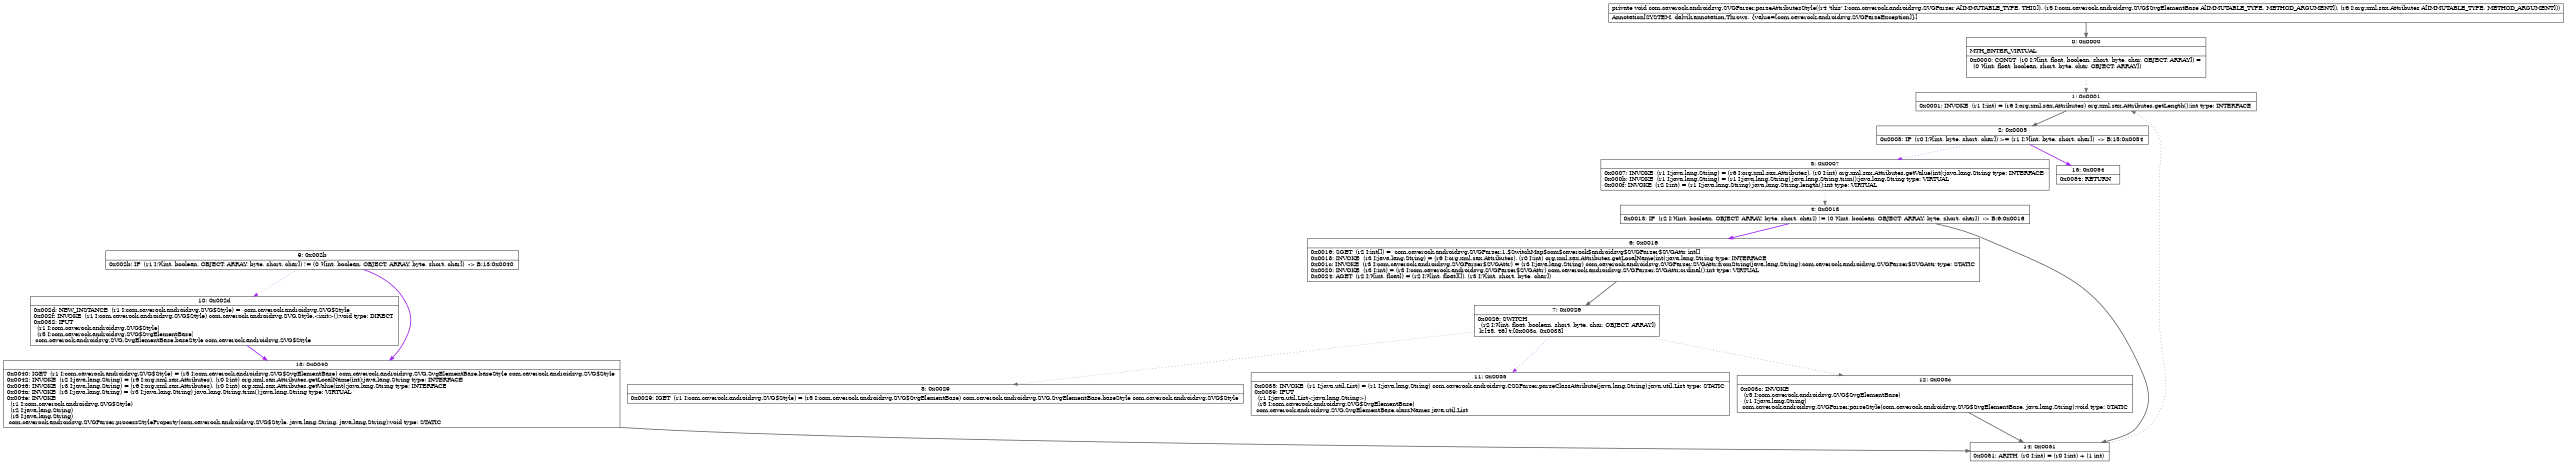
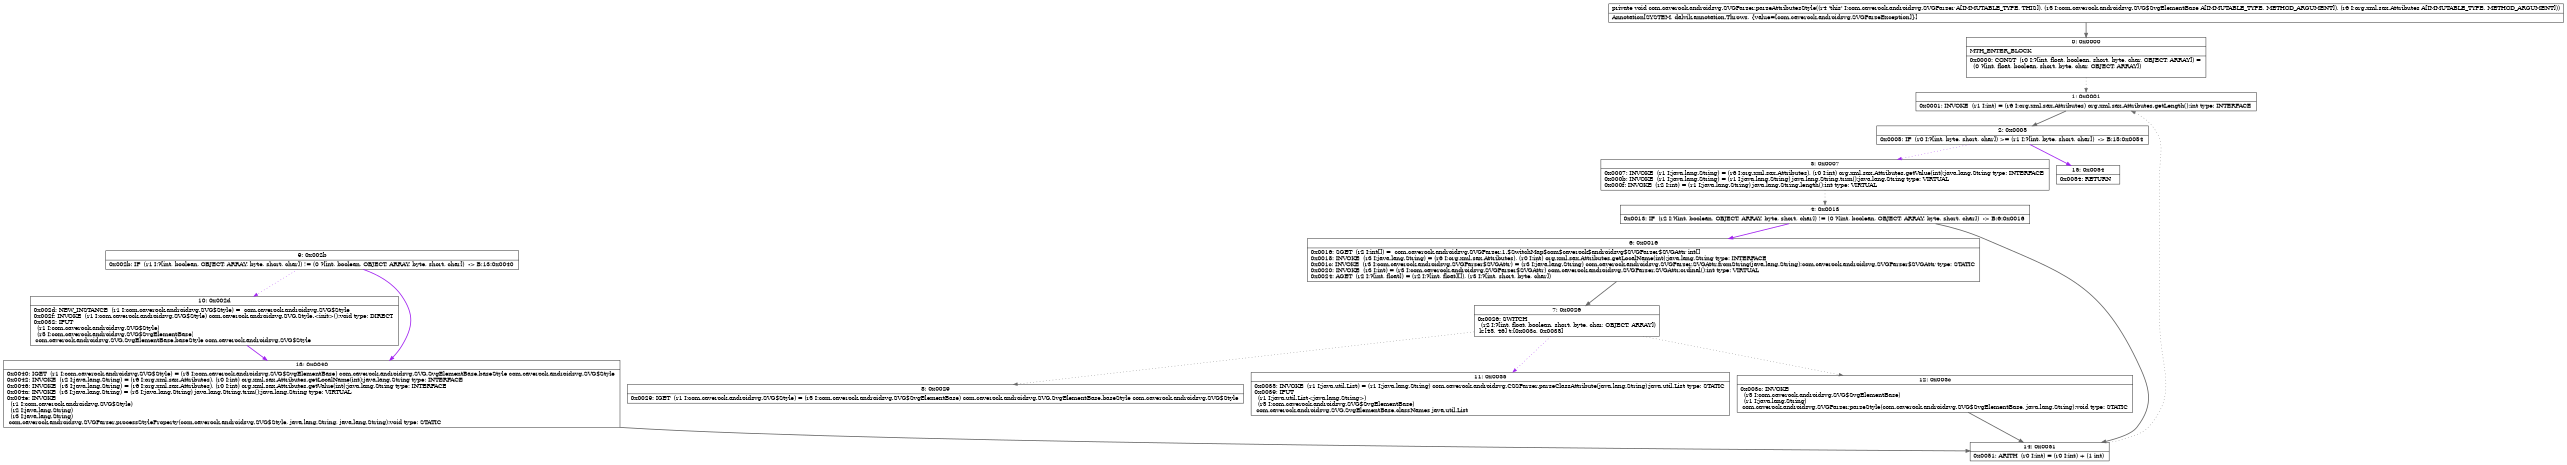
node "0: 0x0000": text "MTH_ENTER_VIRTUAL" -> "MTH_ENTER_BLOCK"
